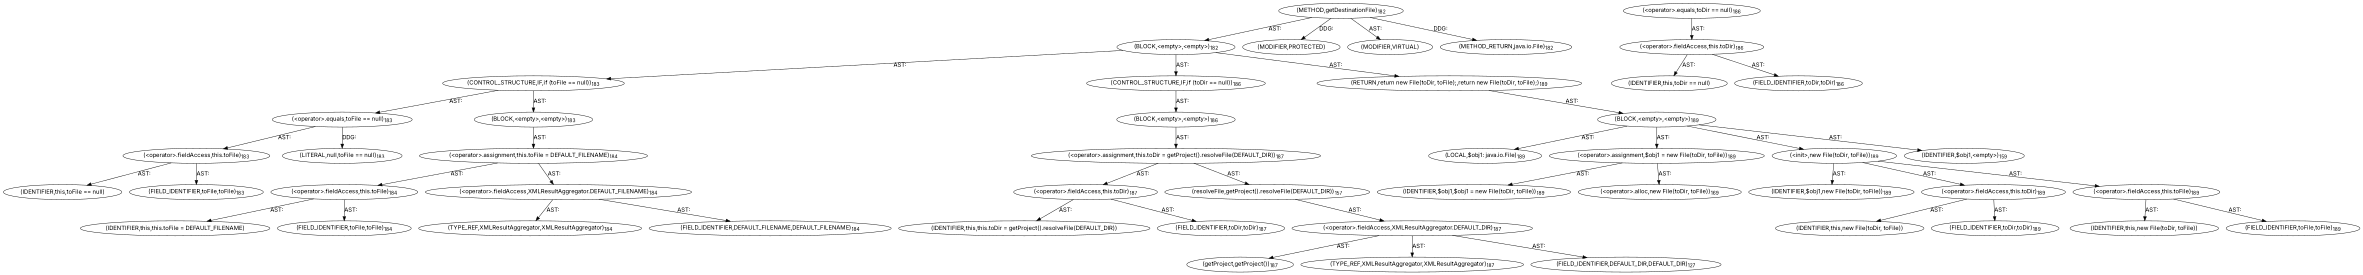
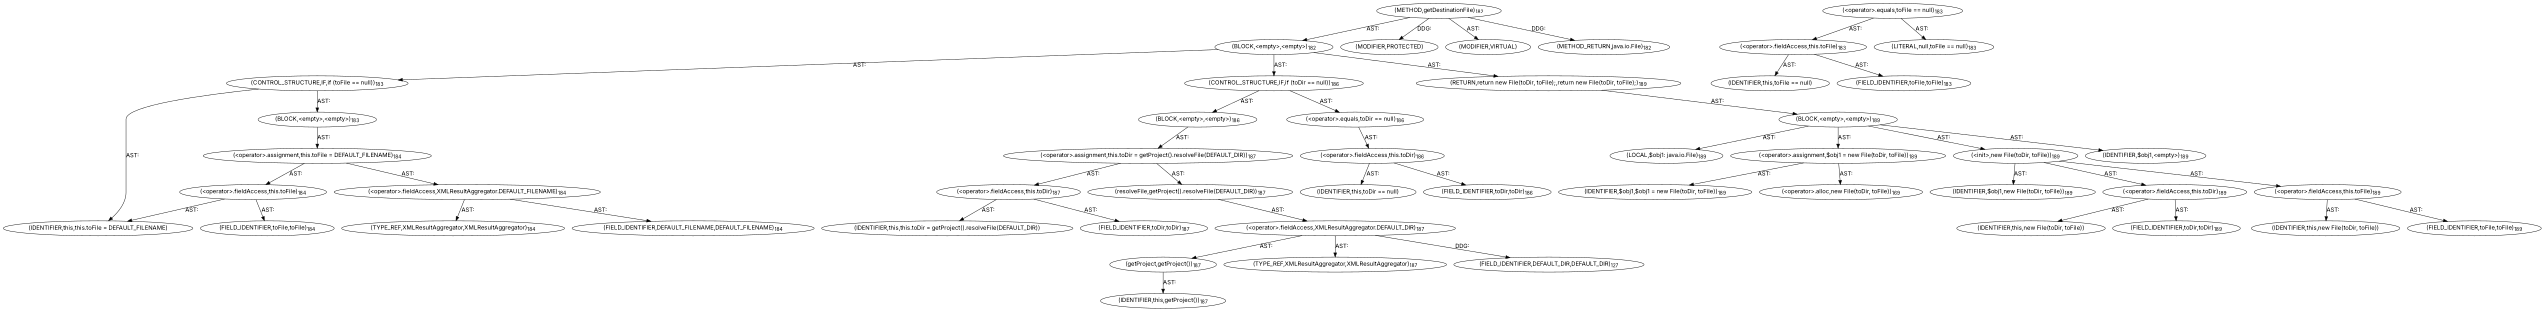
edge "(CONTROL_STRUCTURE,IF,if (toFile == null))" -> "(<operator>.equals,toFile == null)": now "(CONTROL_STRUCTURE,IF,if (toFile == null))" -> "(IDENTIFIER,this,this.toFile = DEFAULT_FILENAME)"
edge "(CONTROL_STRUCTURE,IF,if (toDir == null))" -> "(<operator>.equals,toDir == null)": added, label "AST:"
edge "(<operator>.equals,toFile == null)" -> "(LITERAL,null,toFile == null)": label "DDG: " -> "AST: "
node "(IDENTIFIER,$obj1,<empty>)": text "159" -> "189"
node "(resolveFile,getProject().resolveFile(DEFAULT_DIR))": text "157" -> "187"
edge "(<operator>.fieldAccess,XMLResultAggregator.DEFAULT_DIR)" -> "(FIELD_IDENTIFIER,DEFAULT_DIR,DEFAULT_DIR)": label "AST: " -> "DDG: "
node "(IDENTIFIER,this,getProject())": added
